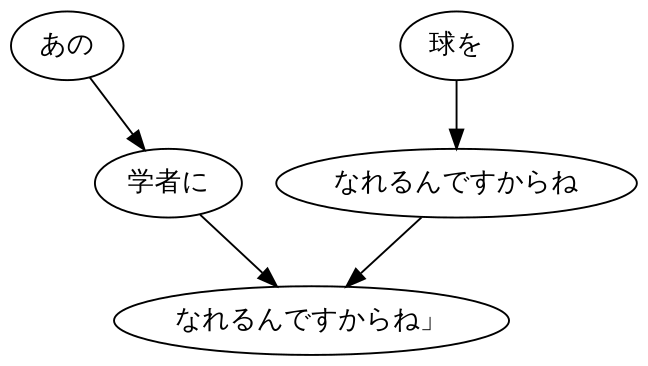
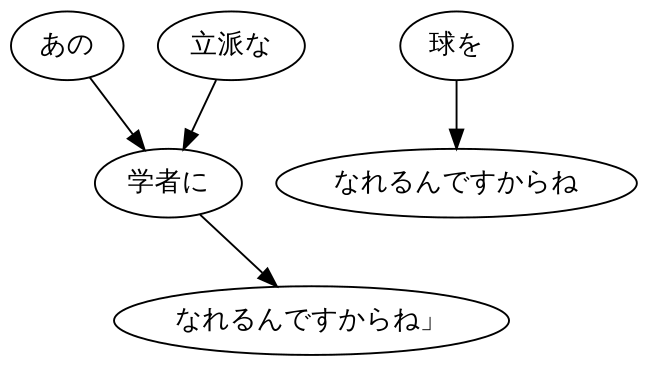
node "立派な": added
edge "なれるんですからね" -> "なれるんですからね」": removed
